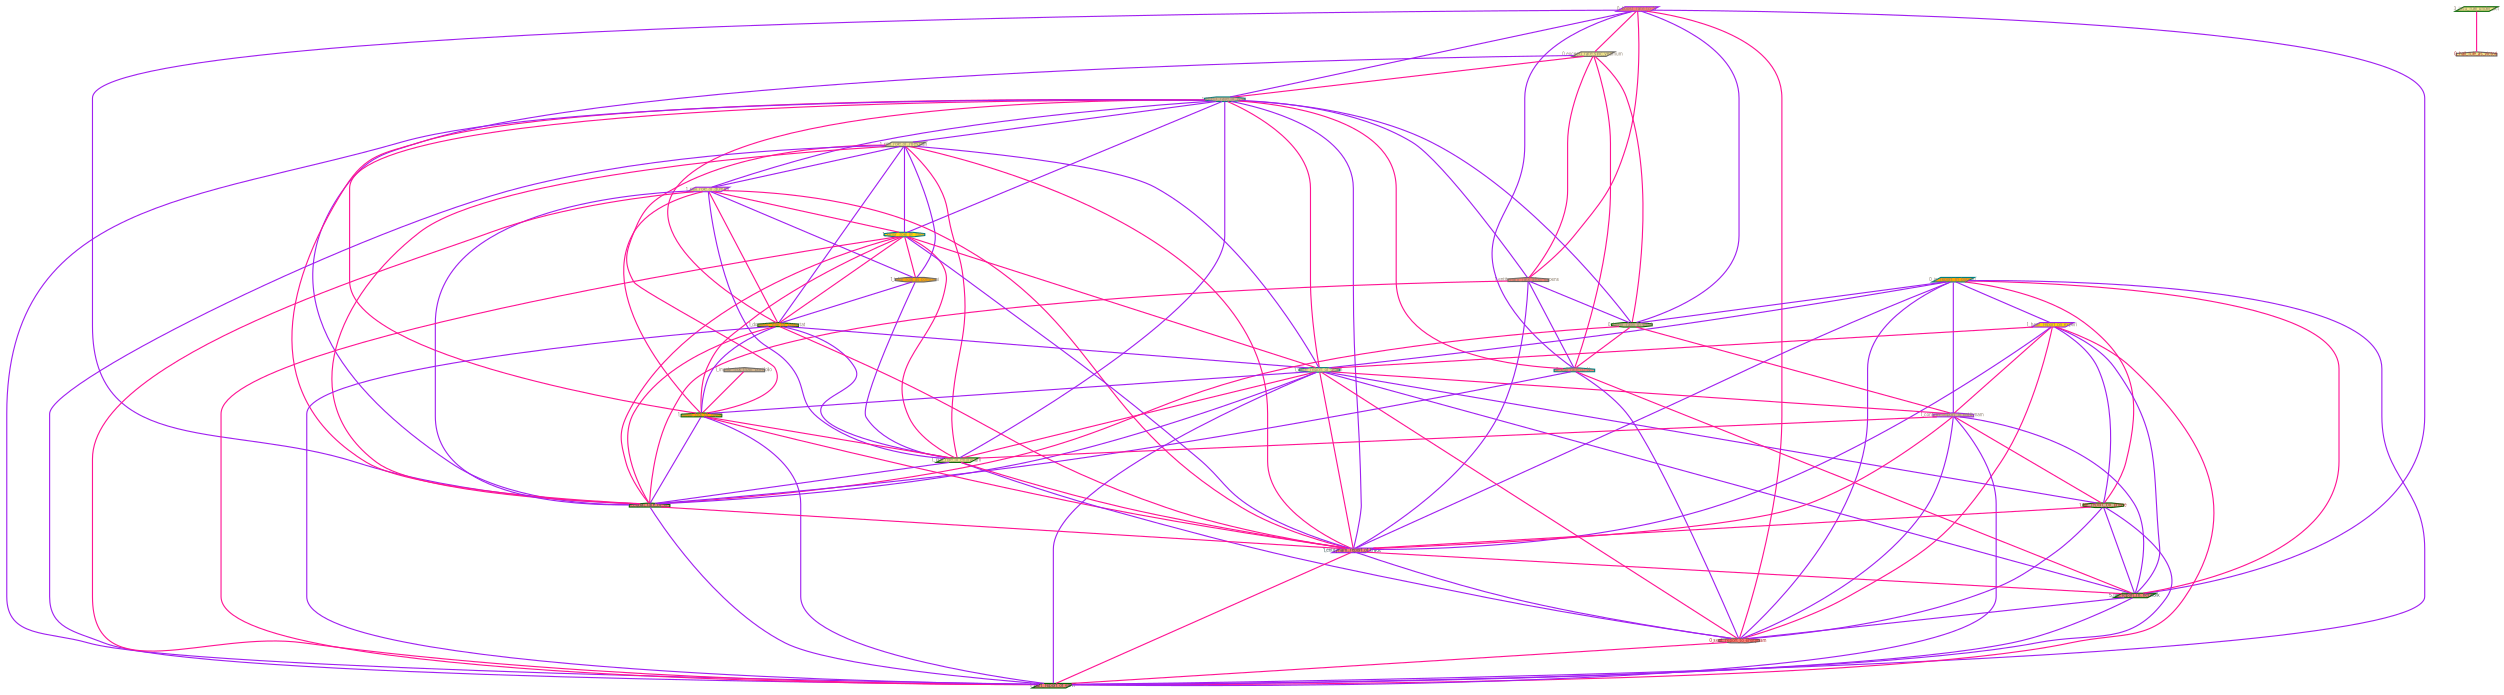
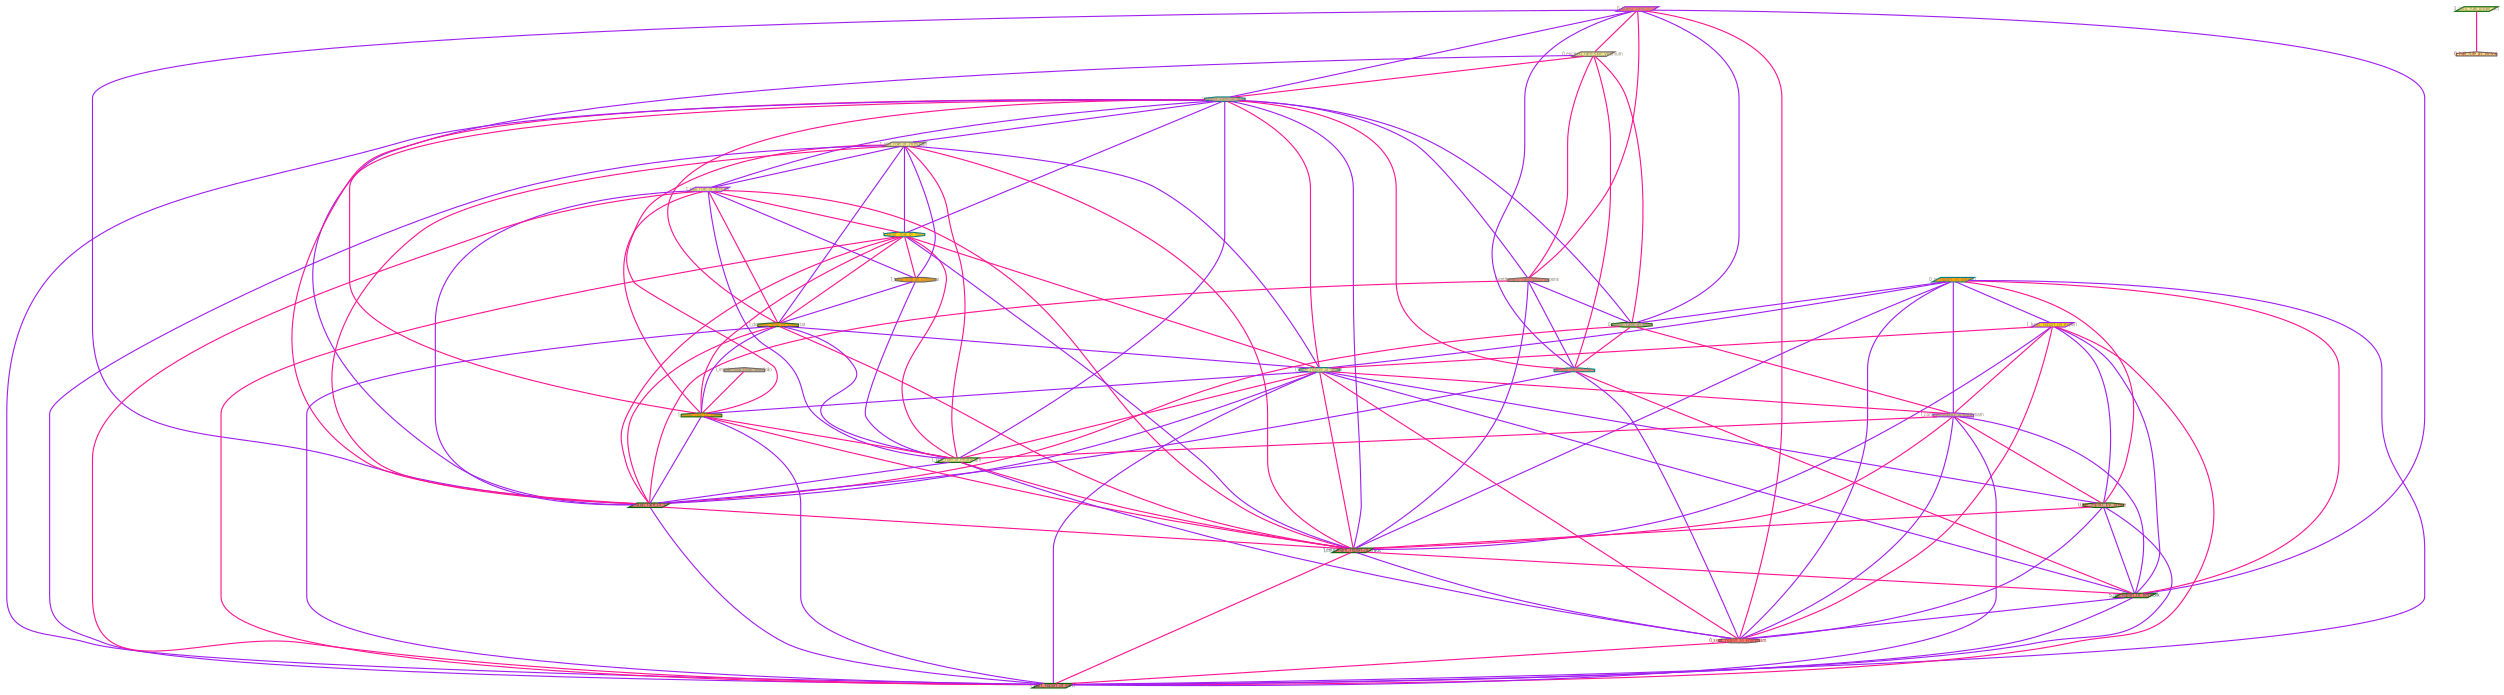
node "1_equal_rate_of_%": shape house -> parallelogram
node "1_file_report_by_phone": label "1_file_report_by_phone" -> "0_file_report_by_phone"
node "1_entitynam_report_of_trade": color purple -> darkgreen
